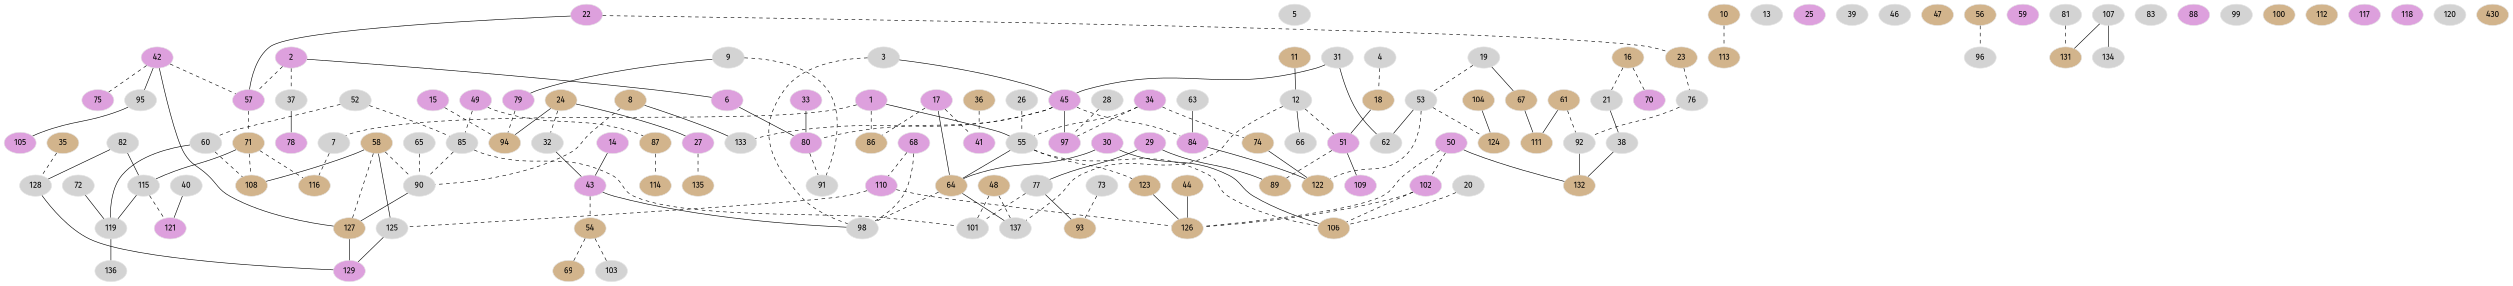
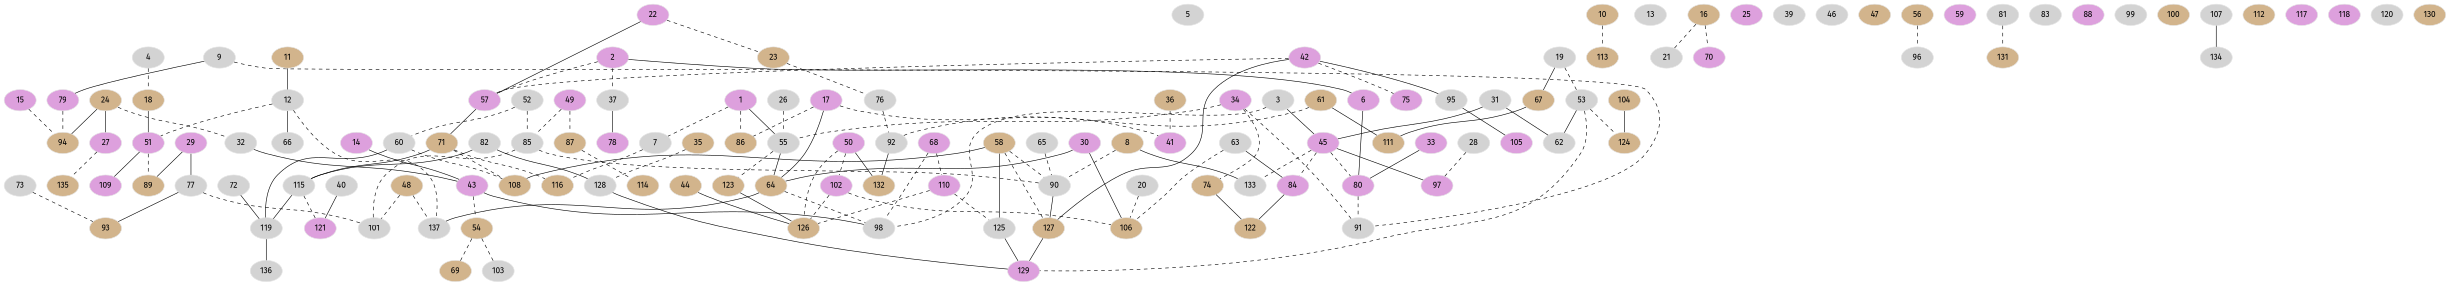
node "430": label "430" -> "130"
edge "107" -- "131": removed
edge "57" -- "71": style dashed -> solid
edge "34" -- "97": now "34" -- "91"
node "38": removed
edge "53" -- "122": now "53" -- "129"
edge "55" -- "106": now "63" -- "106"
